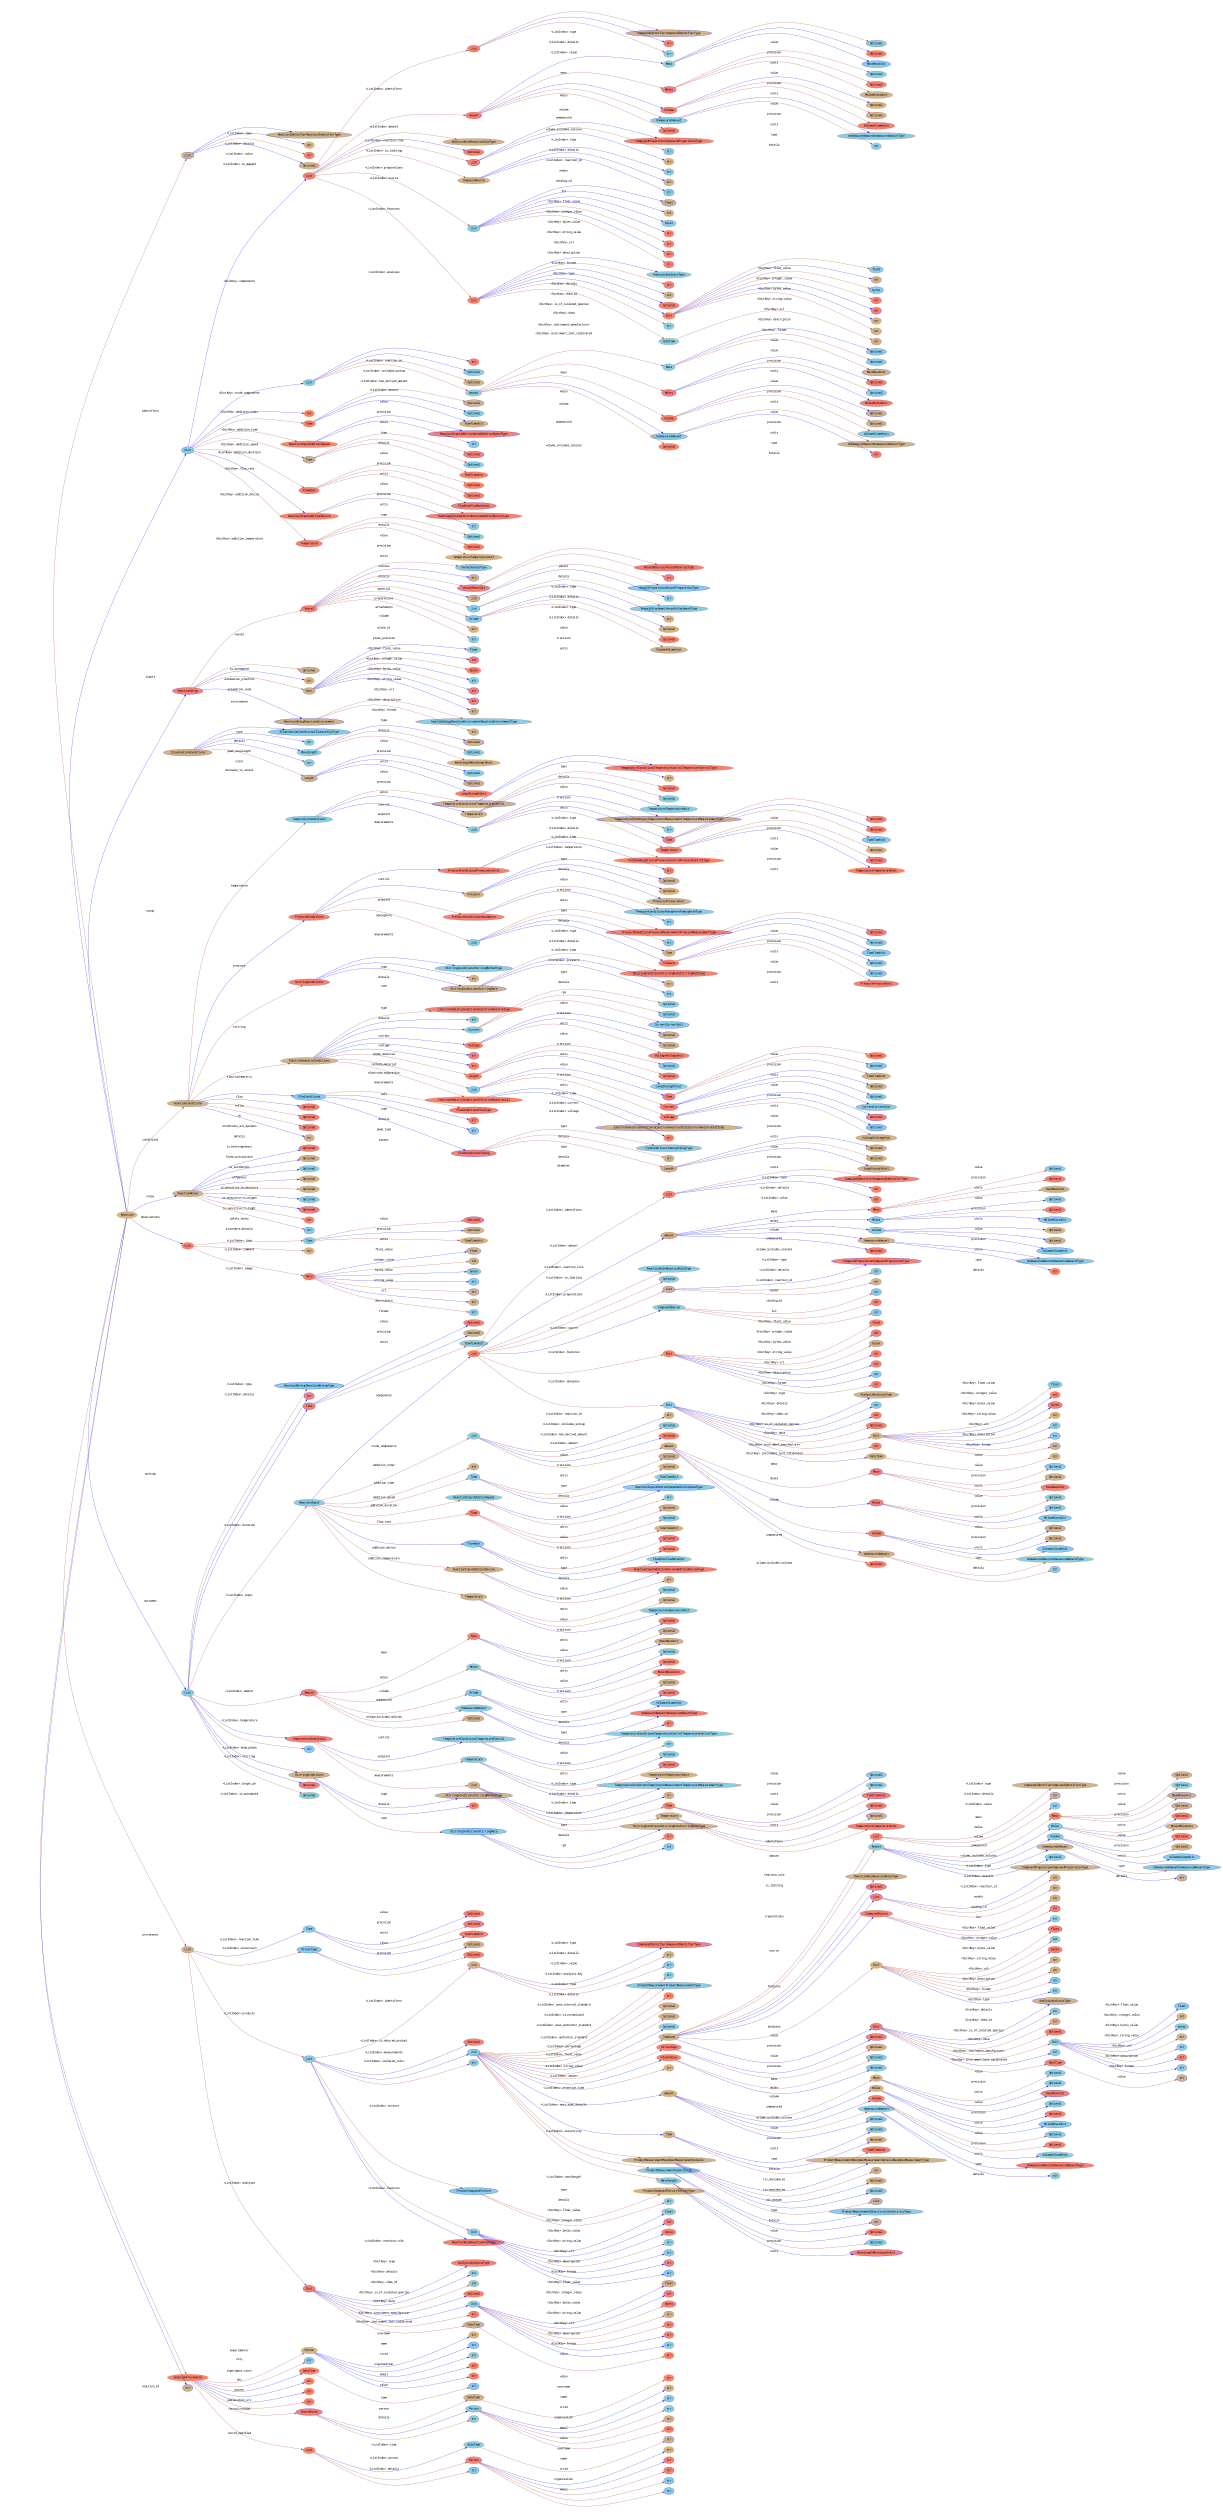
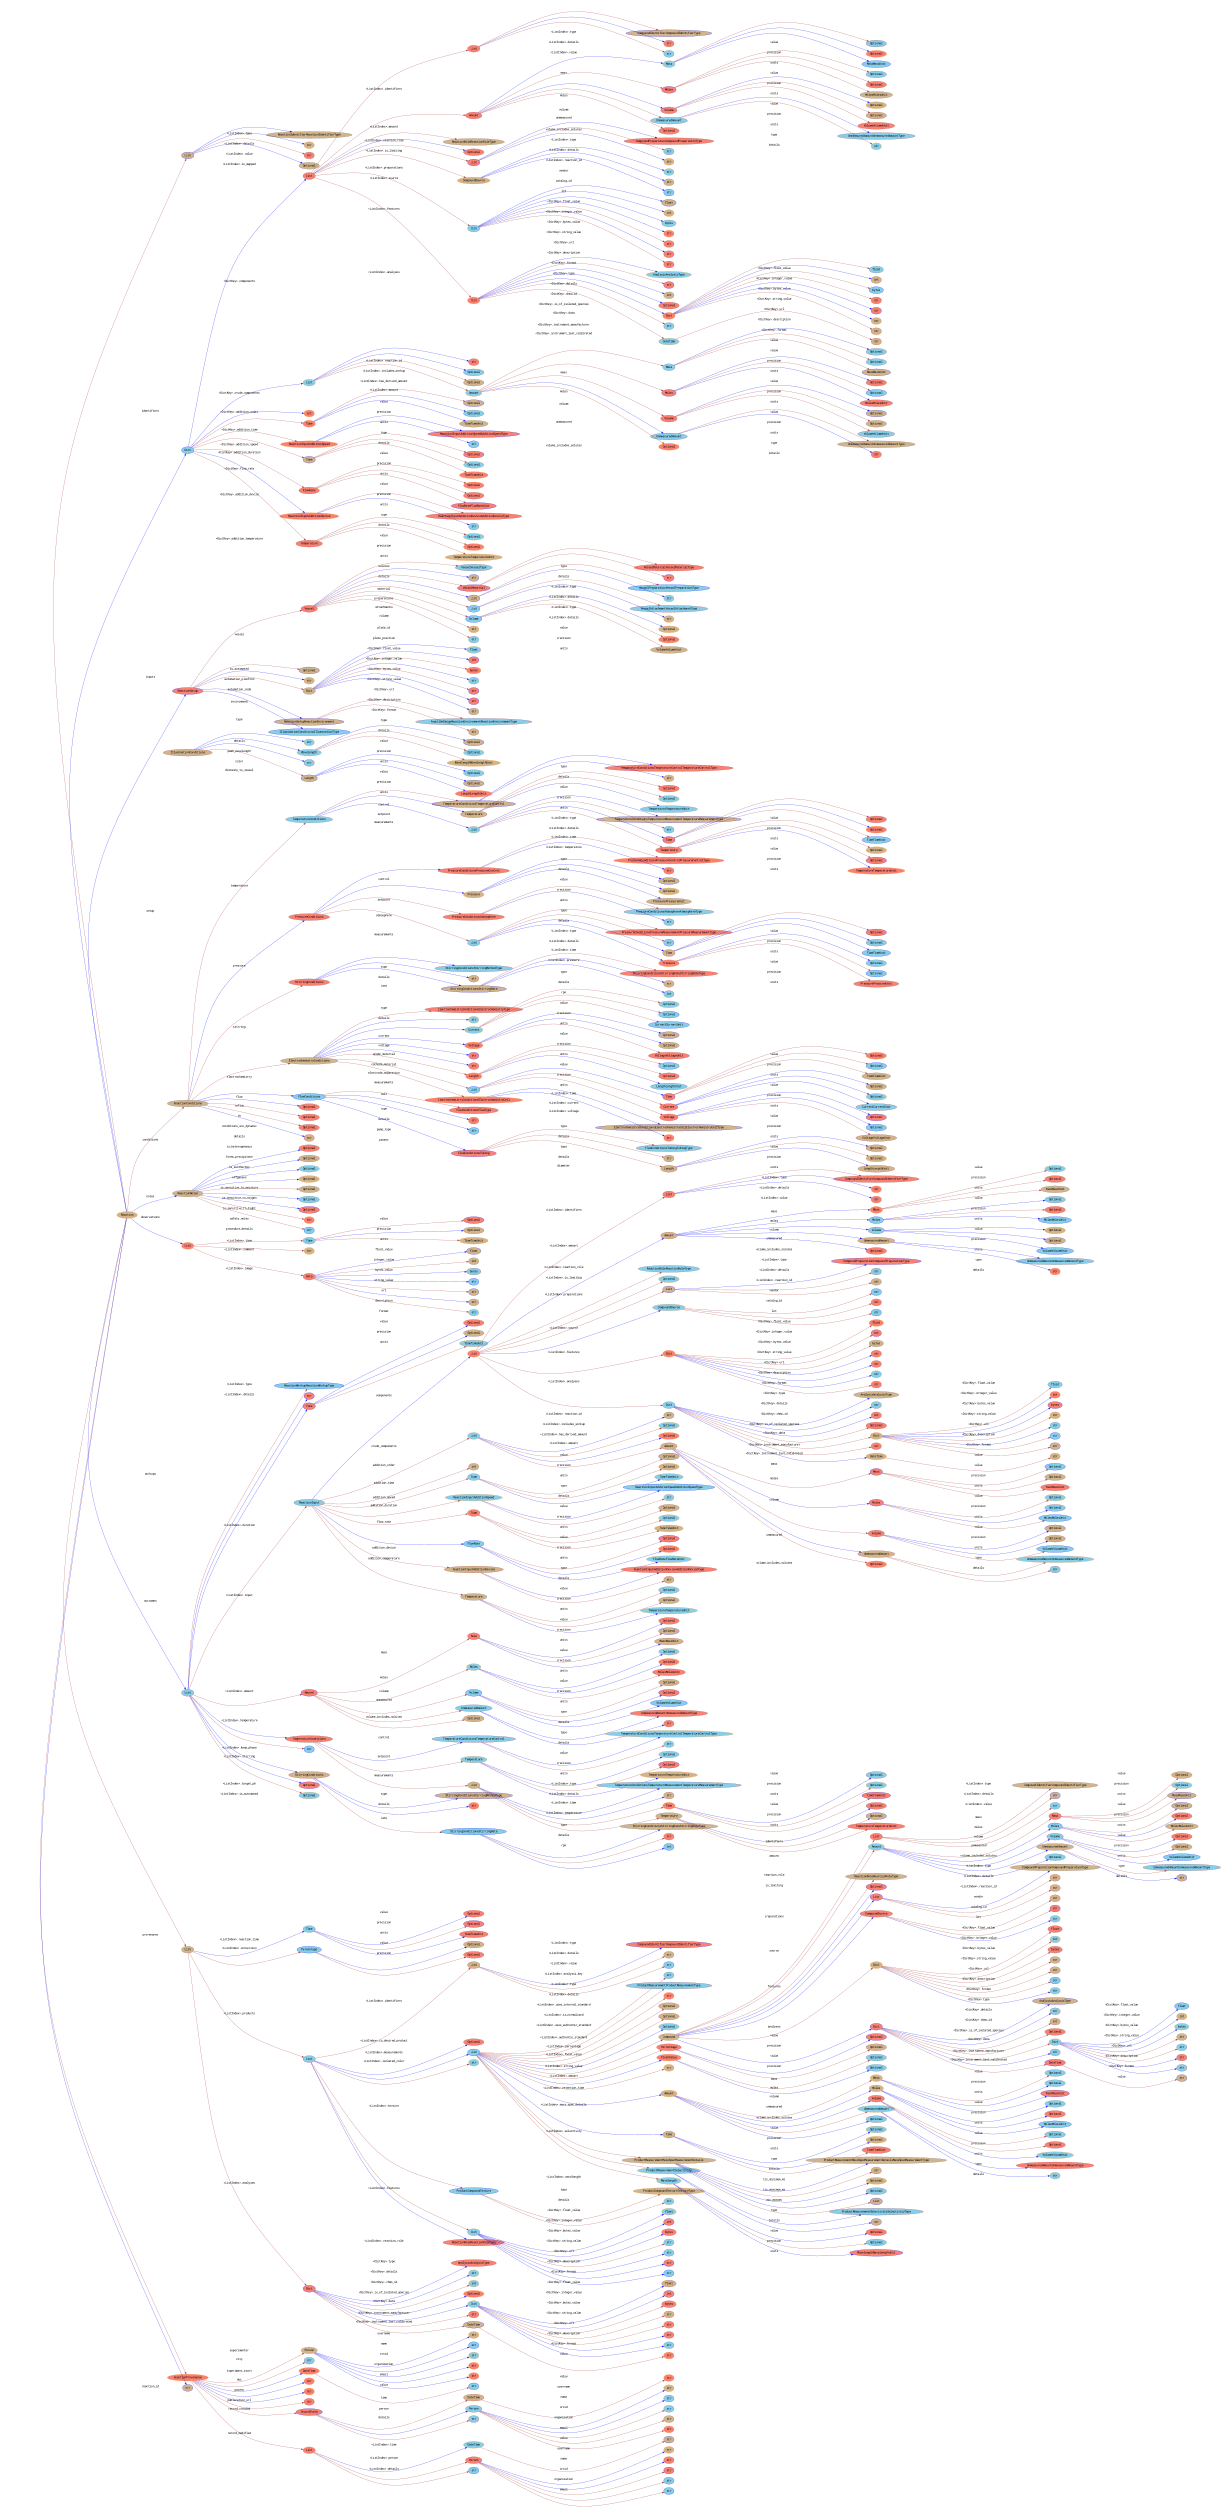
edge "VesselMaterial" -> "VesselMaterialVesselMaterialType": label "patent" -> "type"
edge "IlluminationConditions" -> "IlluminationConditionsIlluminationType": now "ReactionSetup" -> "IlluminationConditionsIlluminationType"
